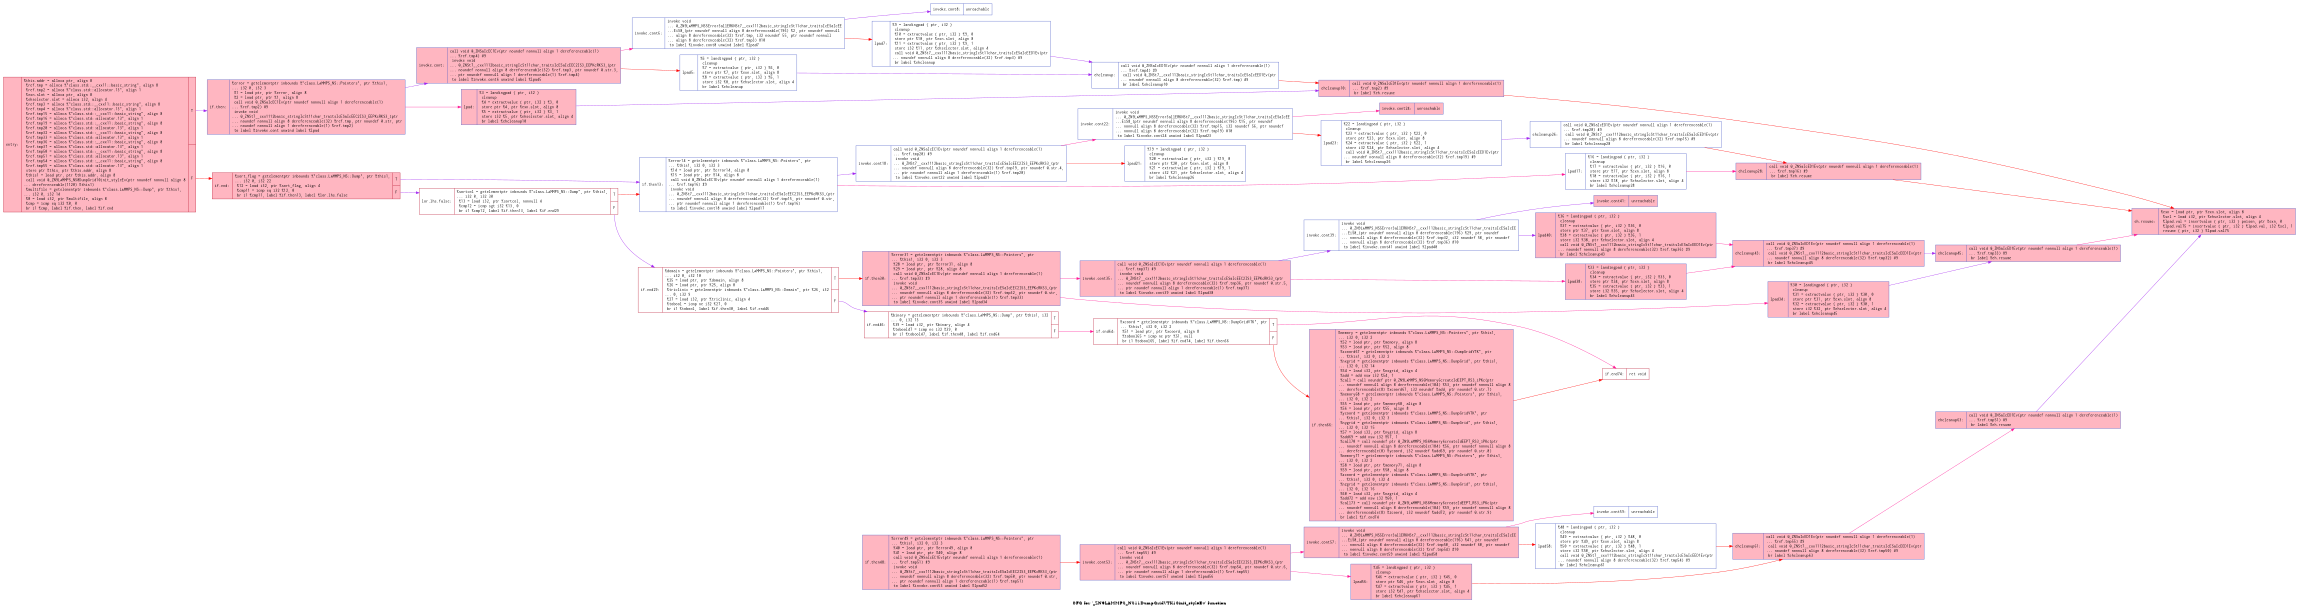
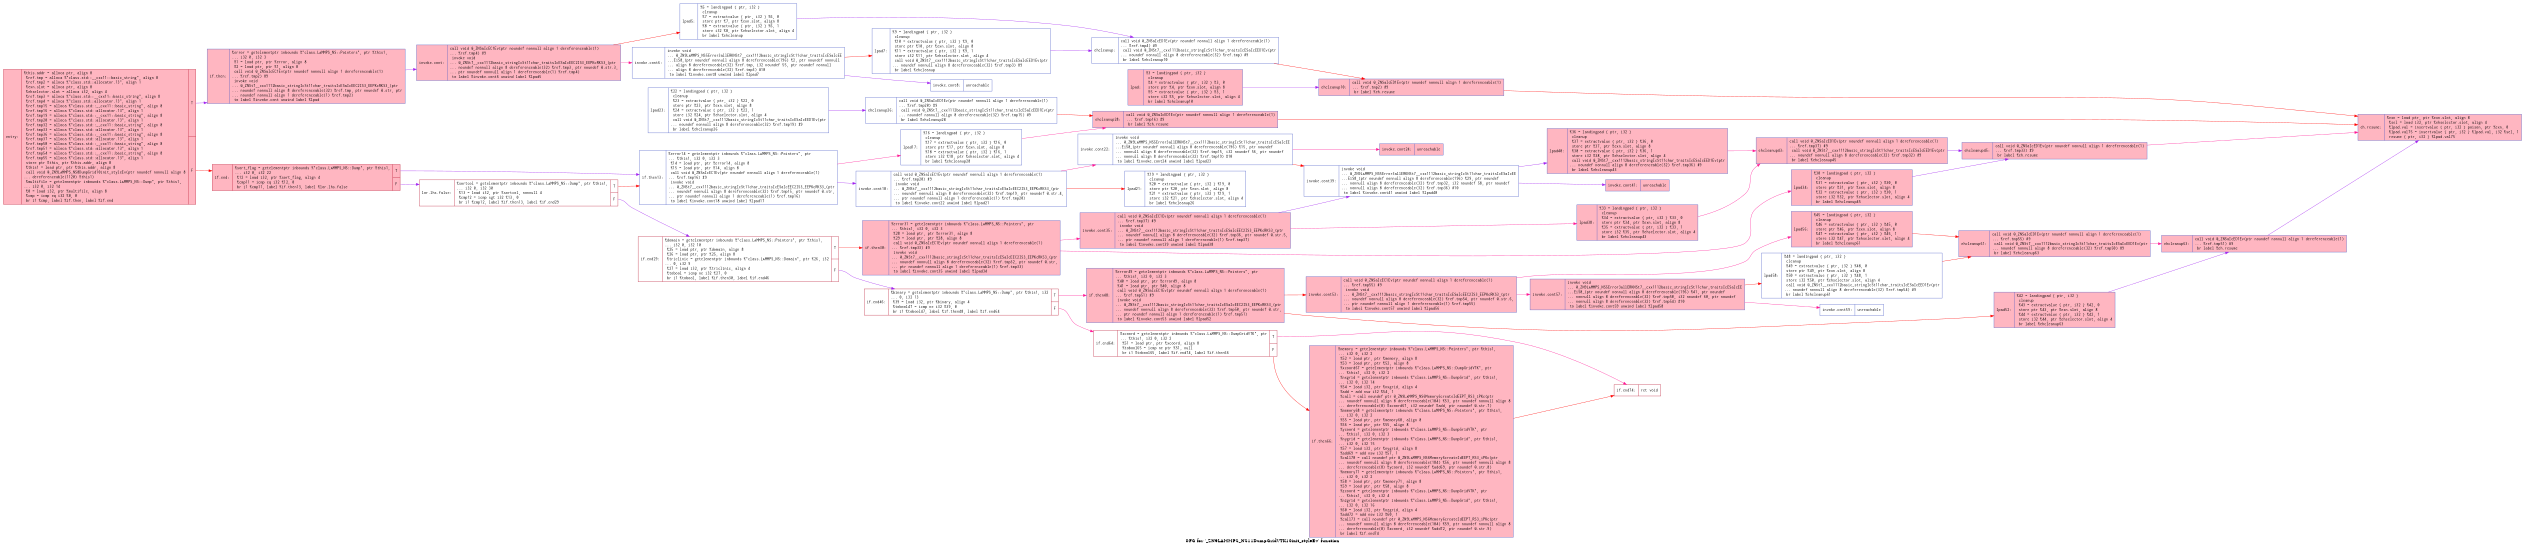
edge "if.then:" -> "lpad:": removed
edge "invoke.cont22:" -> "lpad23:": now "invoke.cont22:" -> "invoke.cont39:"
edge "if.end46:" -> "if.then48:": added
node "lpad52:": added
